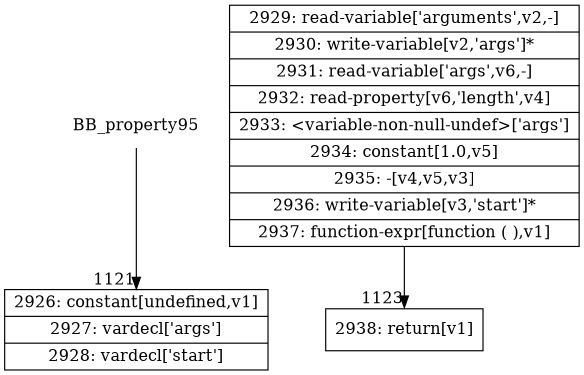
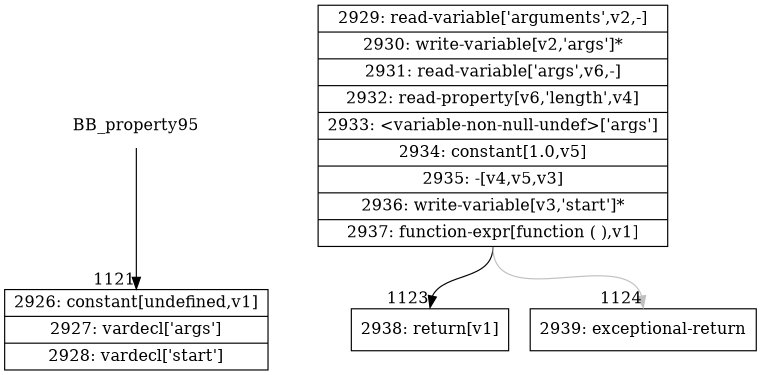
node "2939: exceptional-return": added
